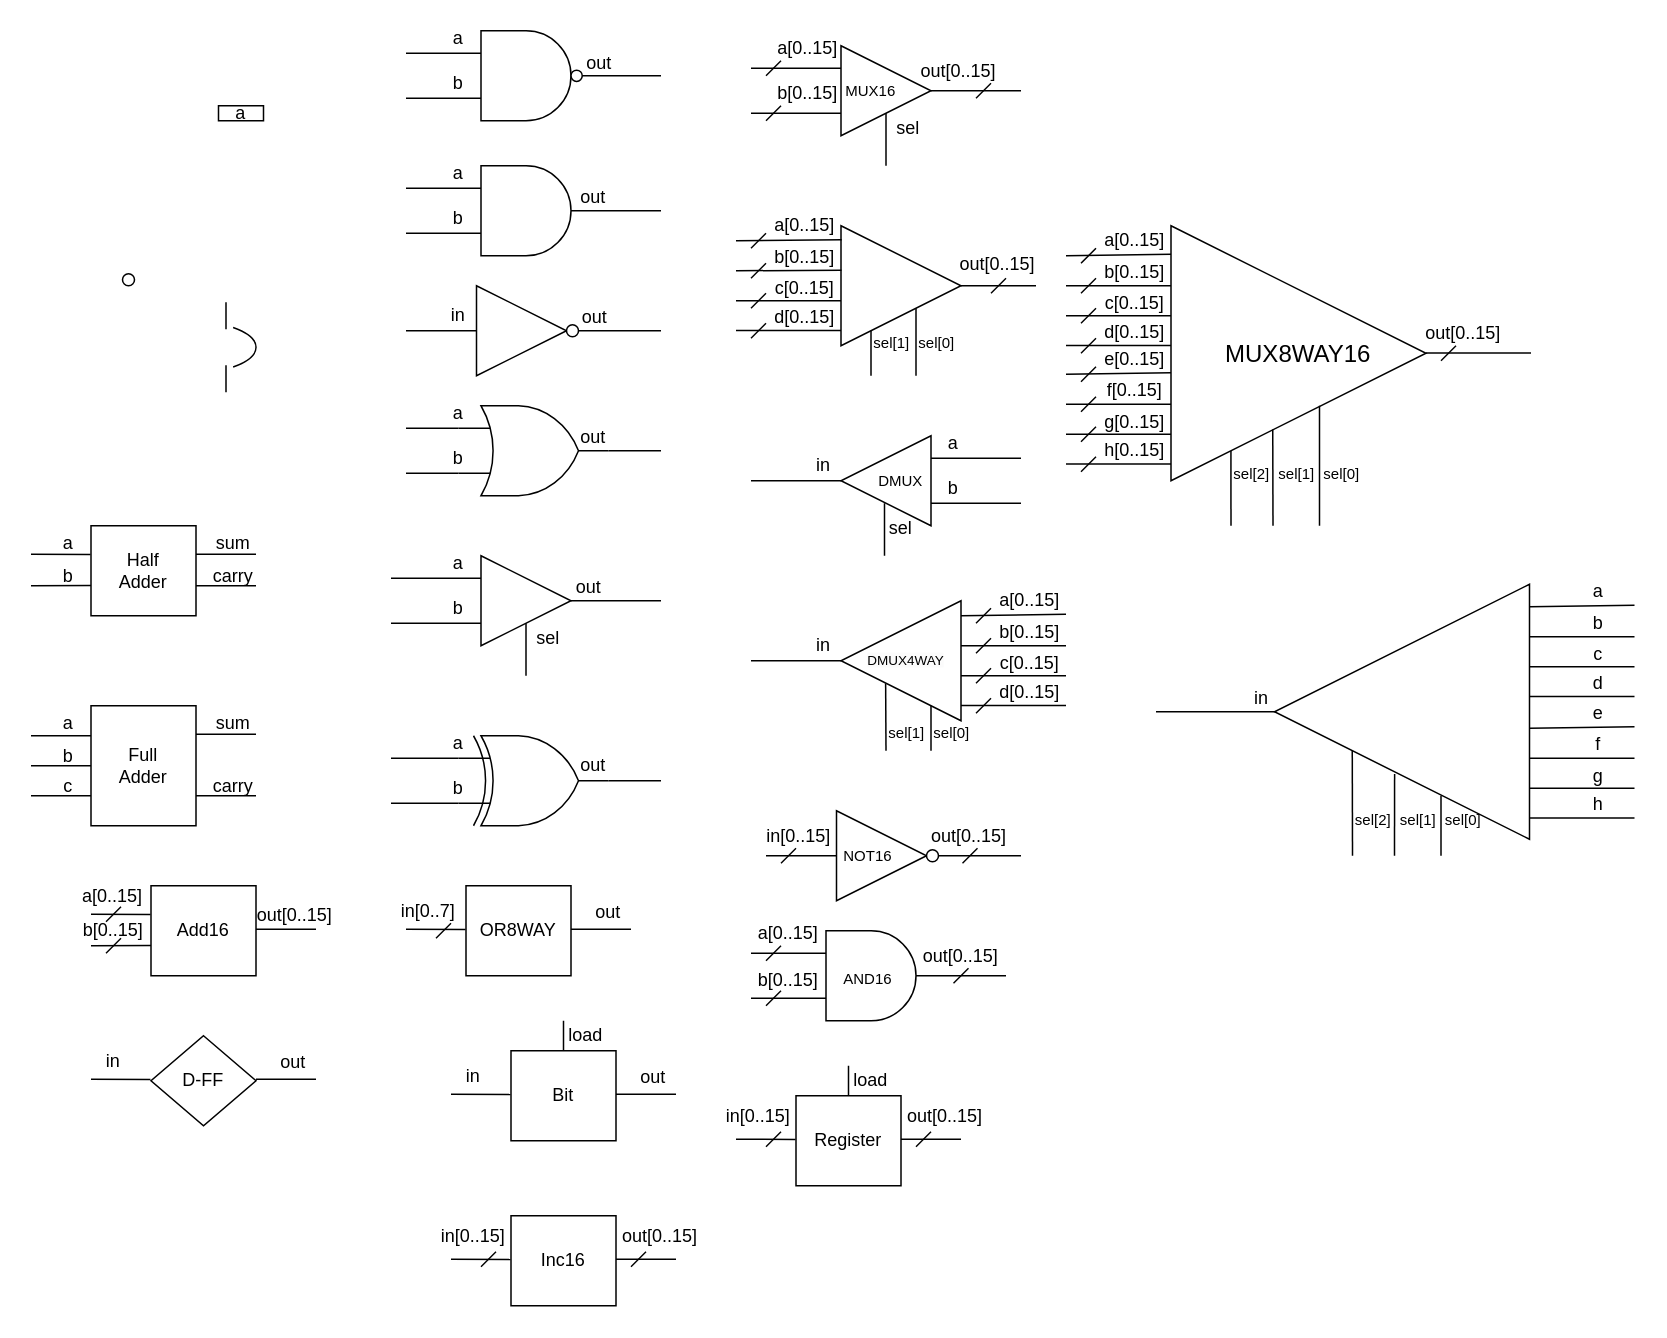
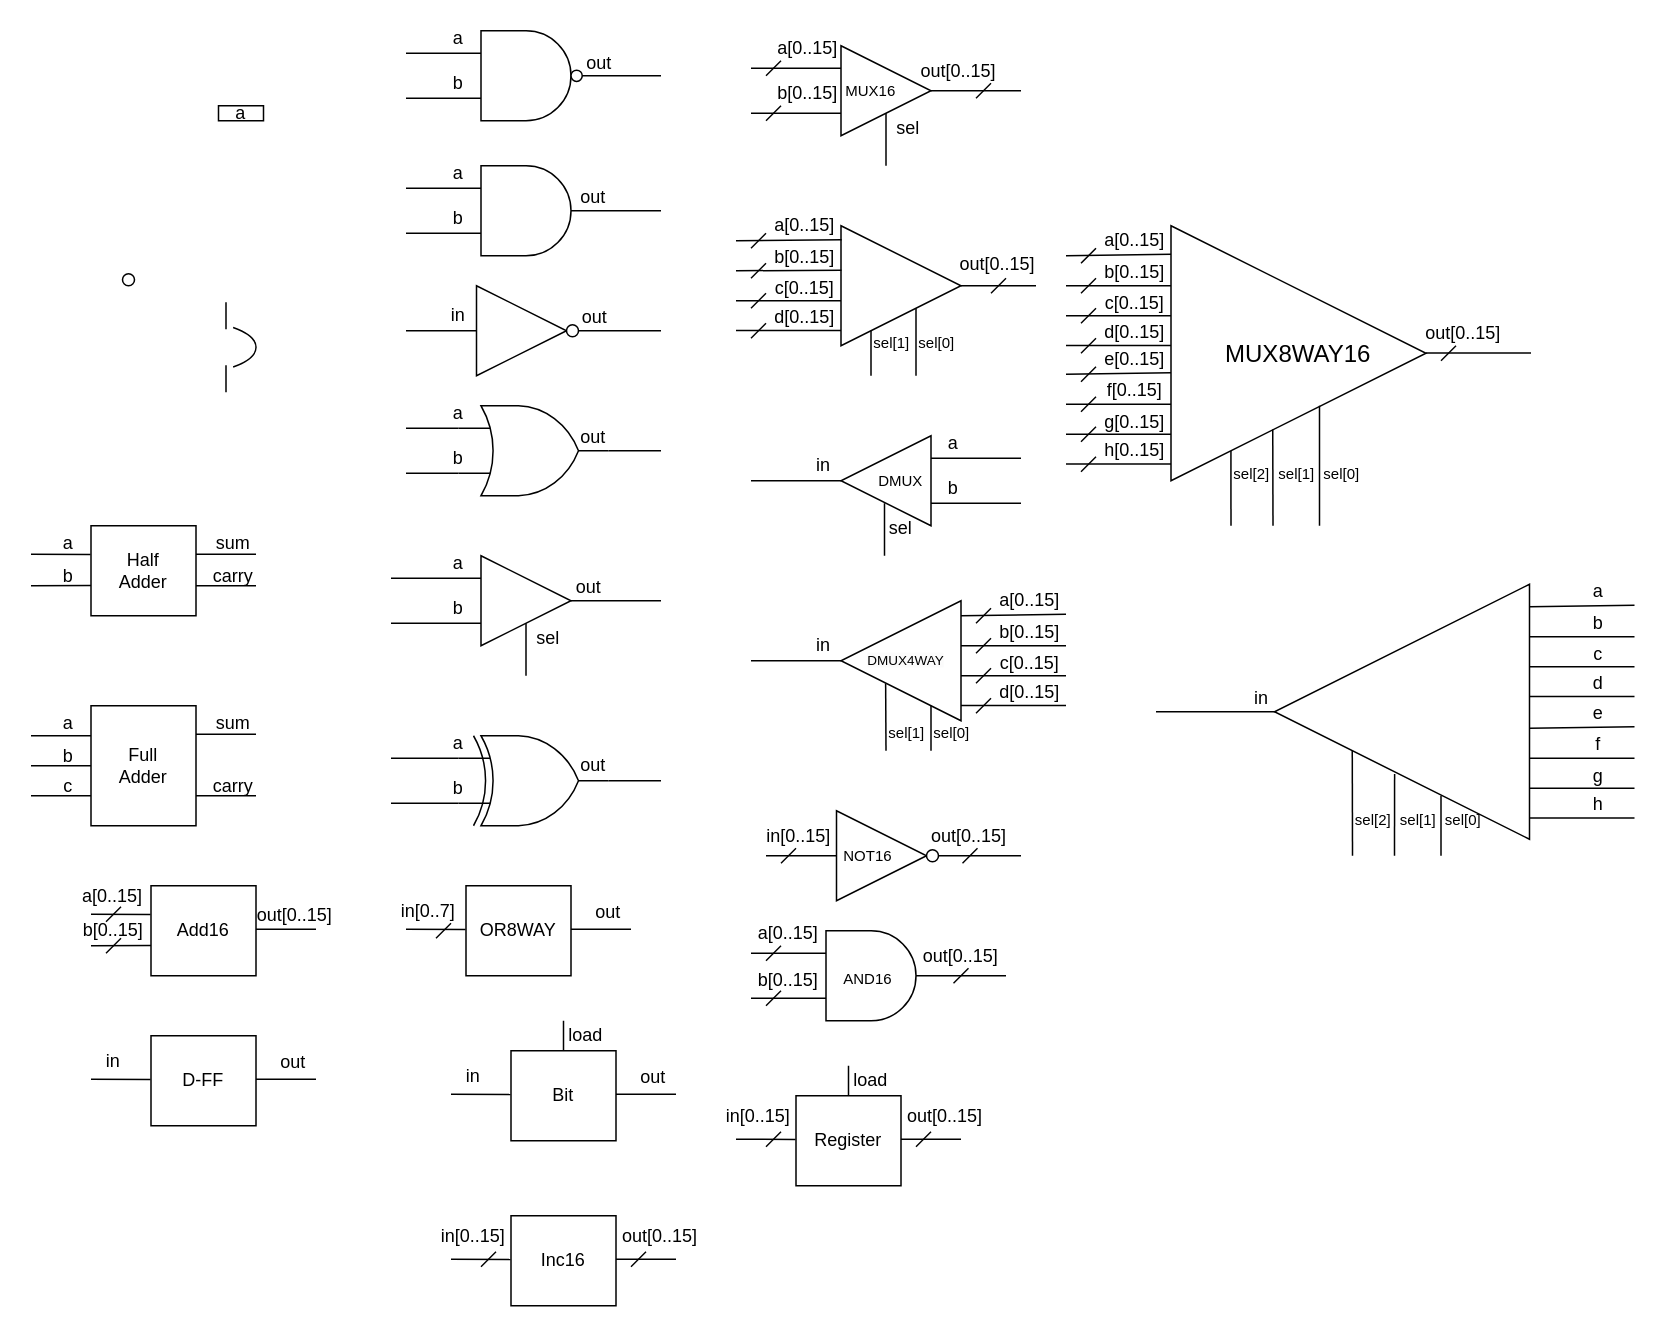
node "D-FF": shape diamond -> rectangle
